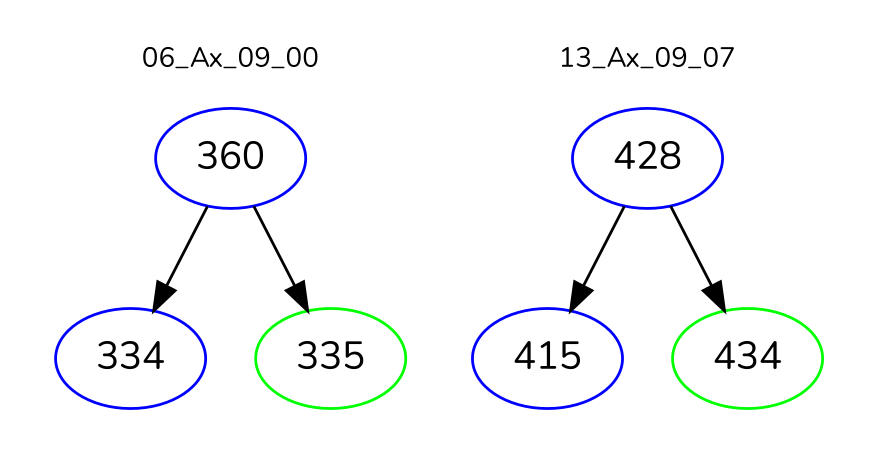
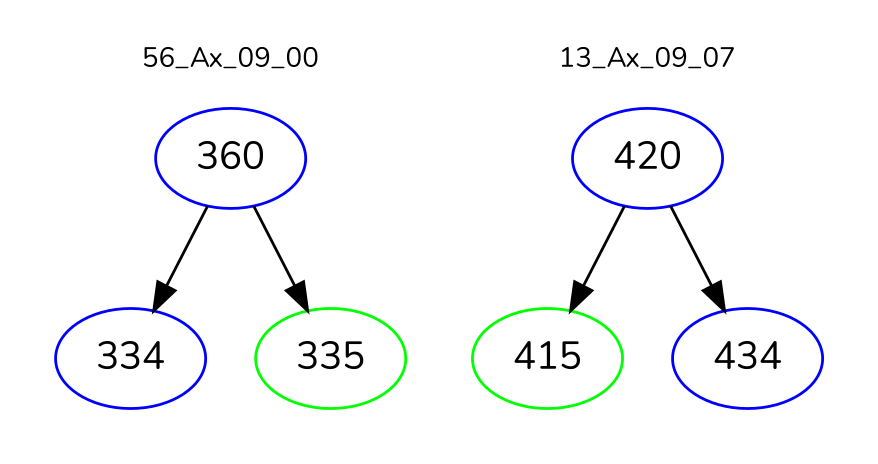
cluster "06_Ax_09_00": label "06_Ax_09_00" -> "56_Ax_09_00"
node "428": label "428" -> "420"
node "415": color blue -> green
node "434": color green -> blue
